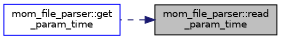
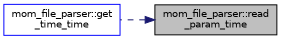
node "mom_file_parser::get _param_time": label "mom_file_parser::get _param_time" -> "mom_file_parser::get _time_time"
